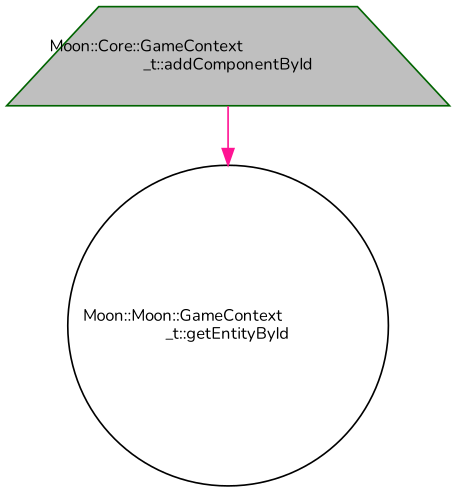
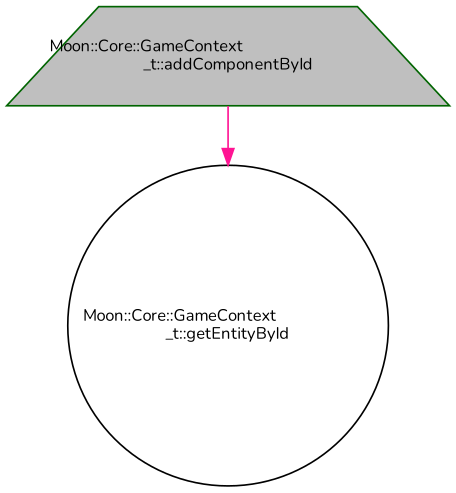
node "Moon::Moon::GameContext _t::getEntityById": label "Moon::Moon::GameContext _t::getEntityById" -> "Moon::Core::GameContext _t::getEntityById"
